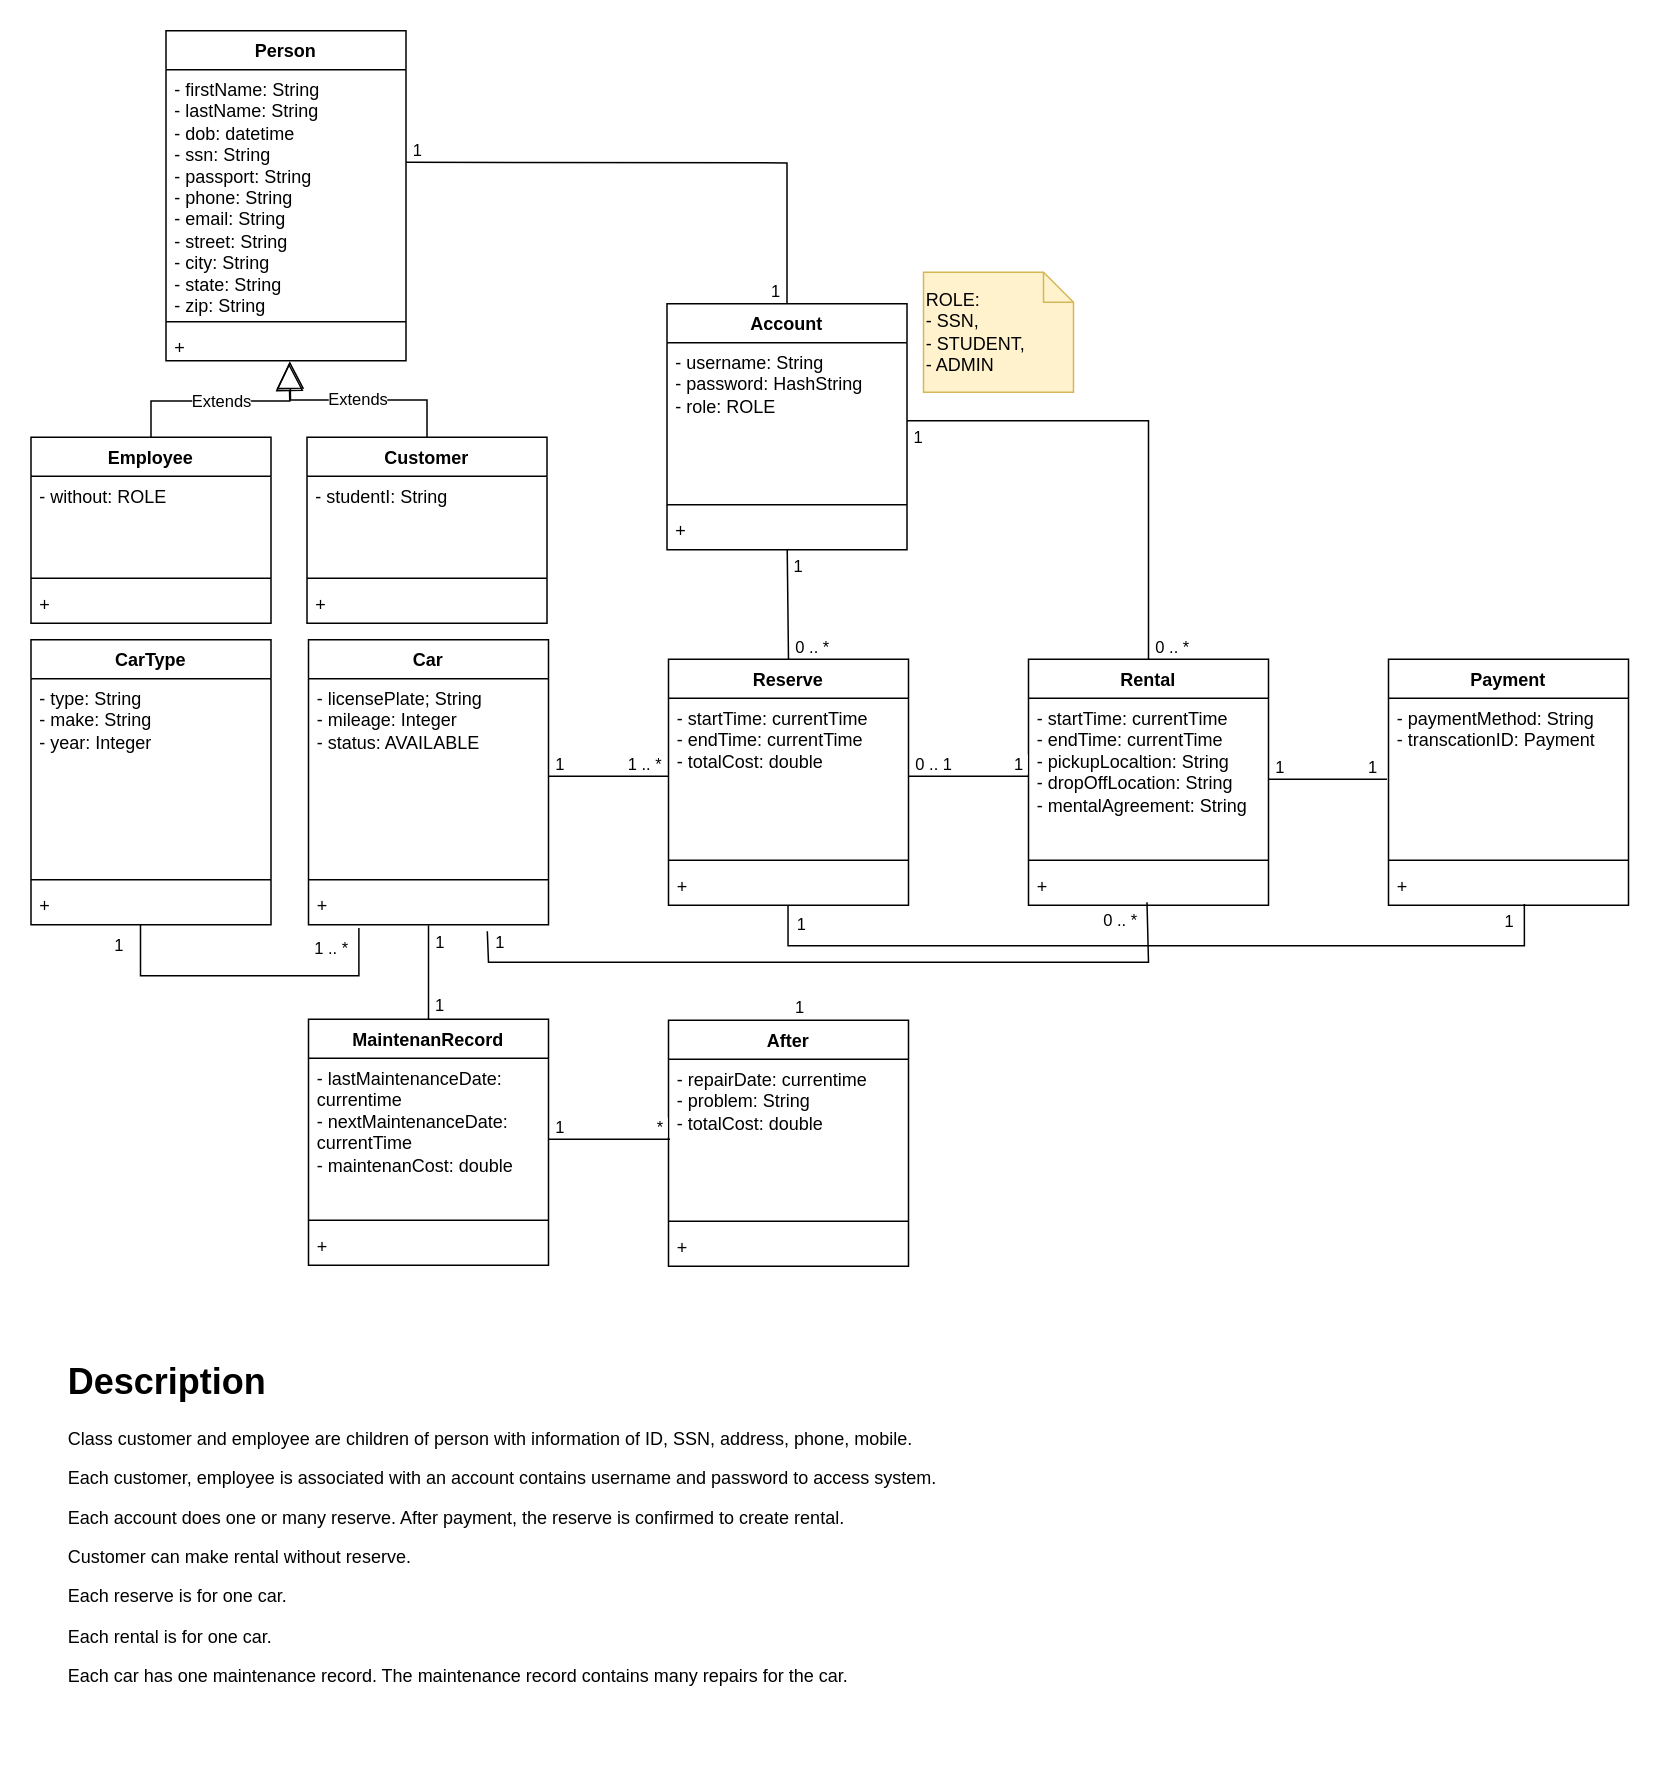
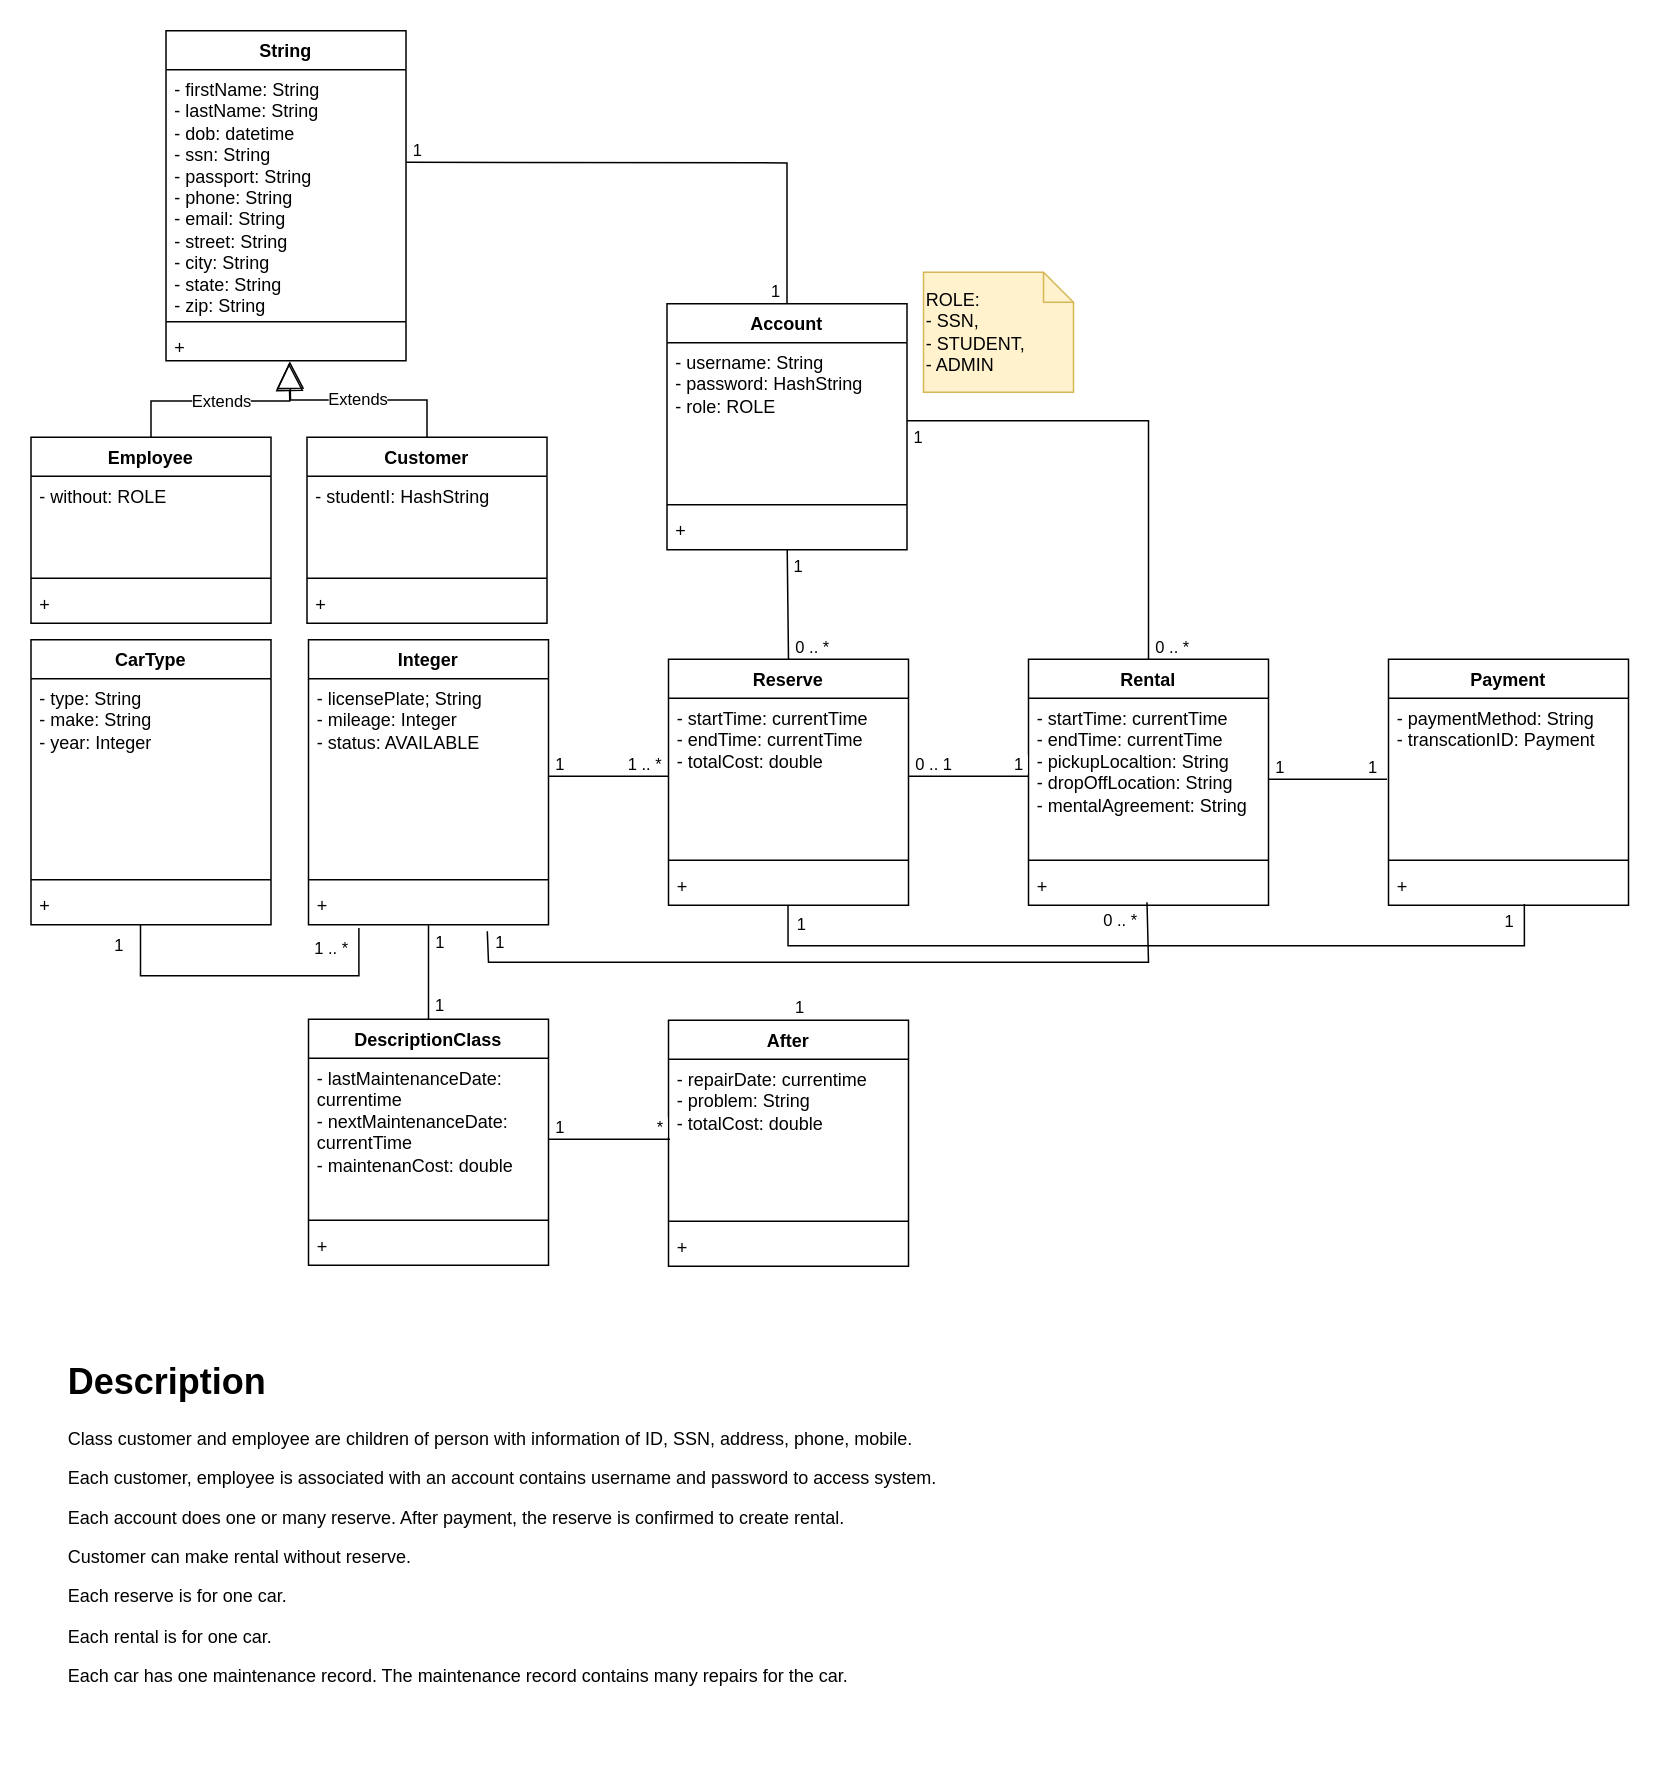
node "Person": label "Person" -> "String"
node "- studentI: String": label "- studentI: String" -> "- studentI: HashString"
node "Car": label "Car" -> "Integer"
node "MaintenanRecord": label "MaintenanRecord" -> "DescriptionClass"
